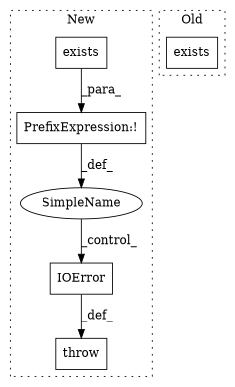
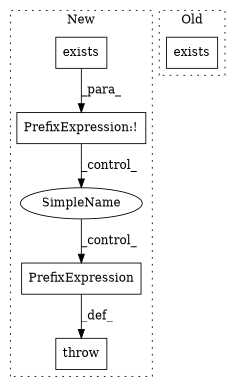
edge "PrefixExpression:!" -> "SimpleName": label "_def_" -> "_control_"
node "IOError": label "IOError" -> "PrefixExpression"
